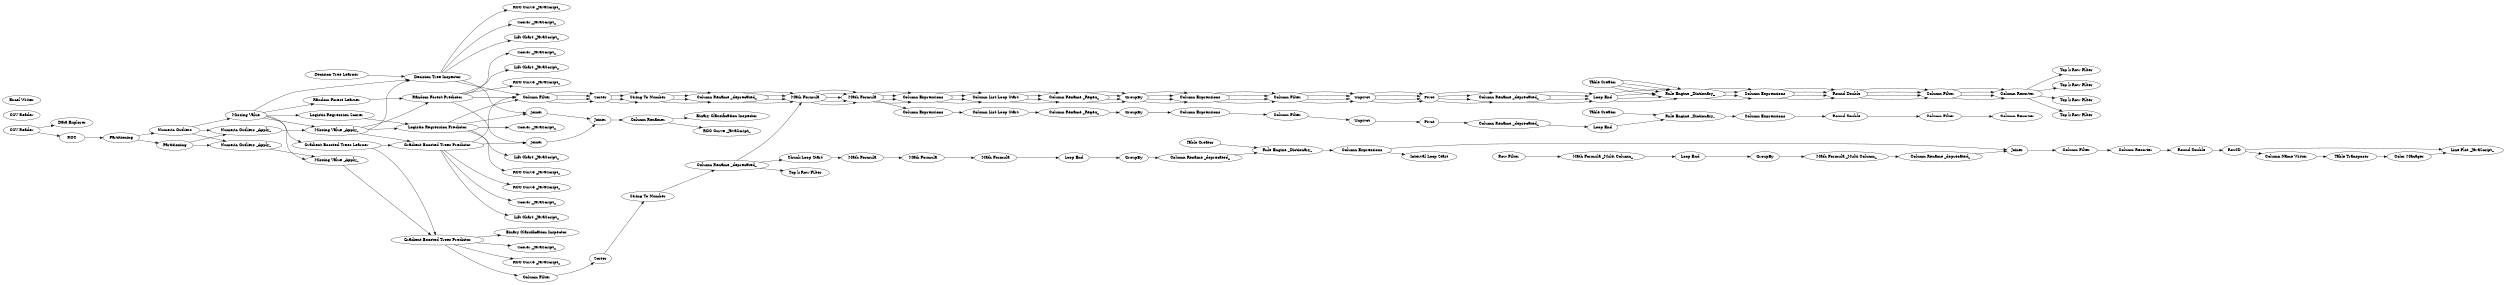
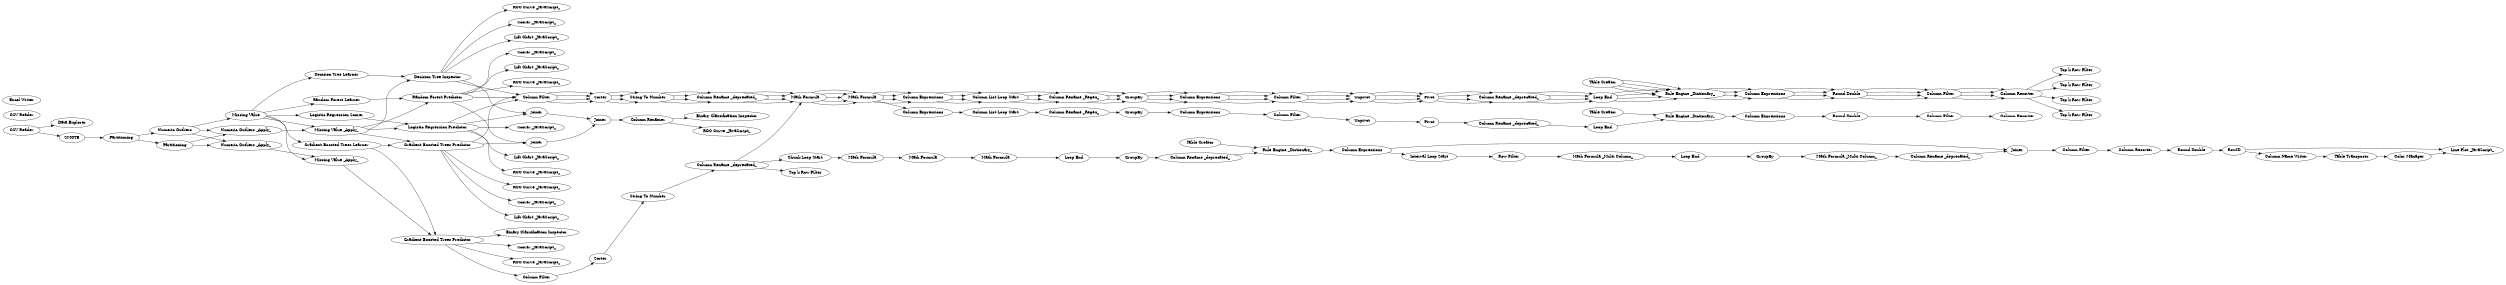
edge "Missing Value" -> "Decision Tree Inspector": now "Missing Value" -> "Decision Tree Learner"
node "ROC": label "ROC" -> "SMOTE"
edge "Interval Loop Start" -> "Row Filter": added
